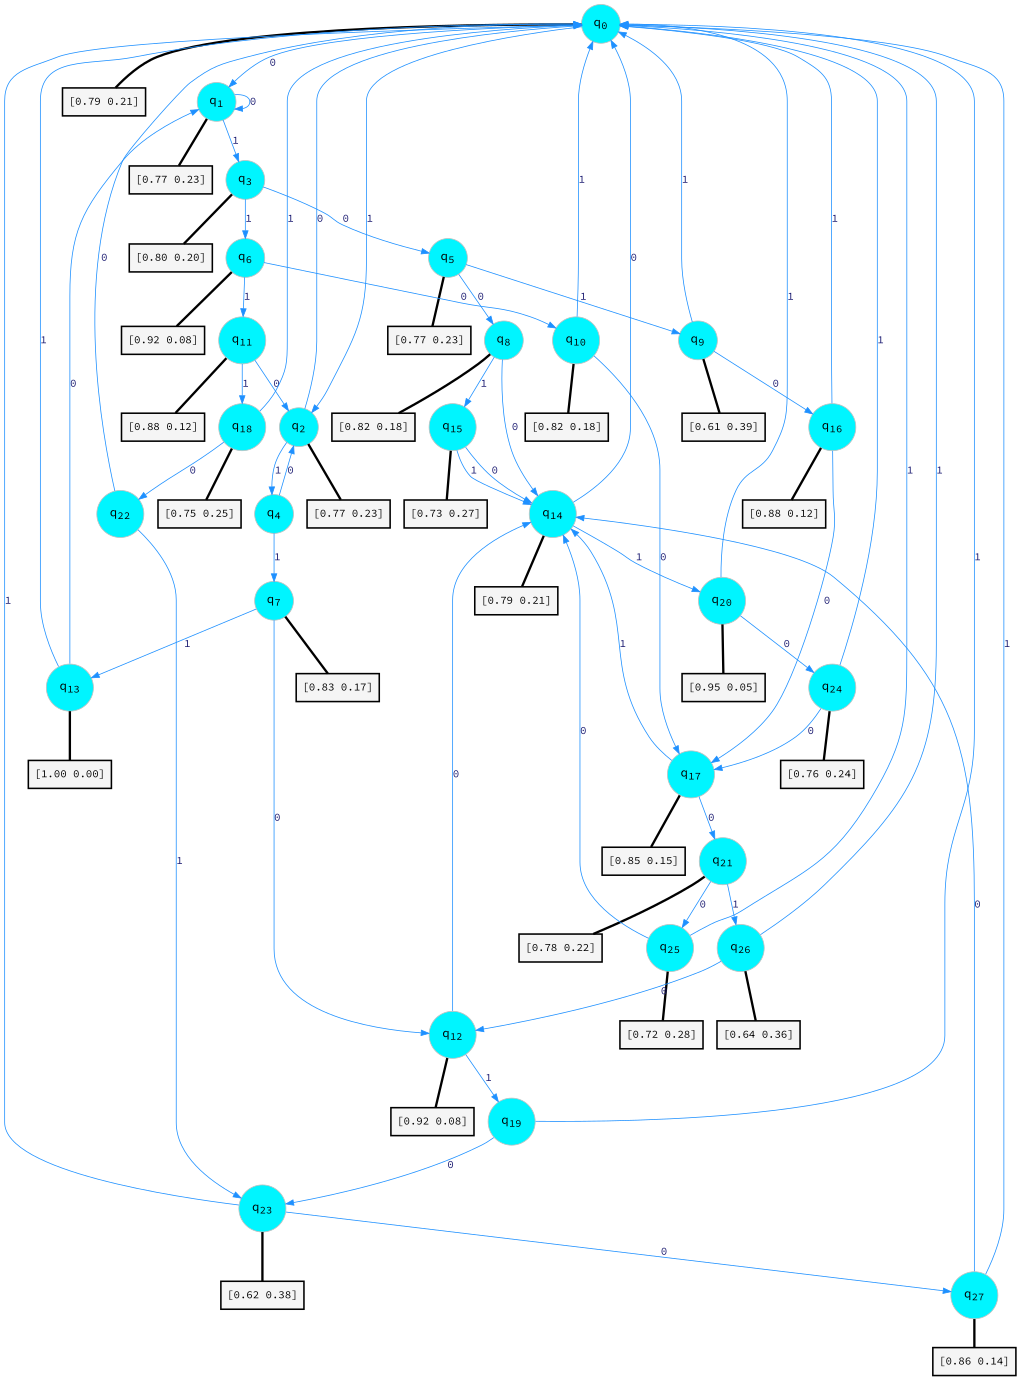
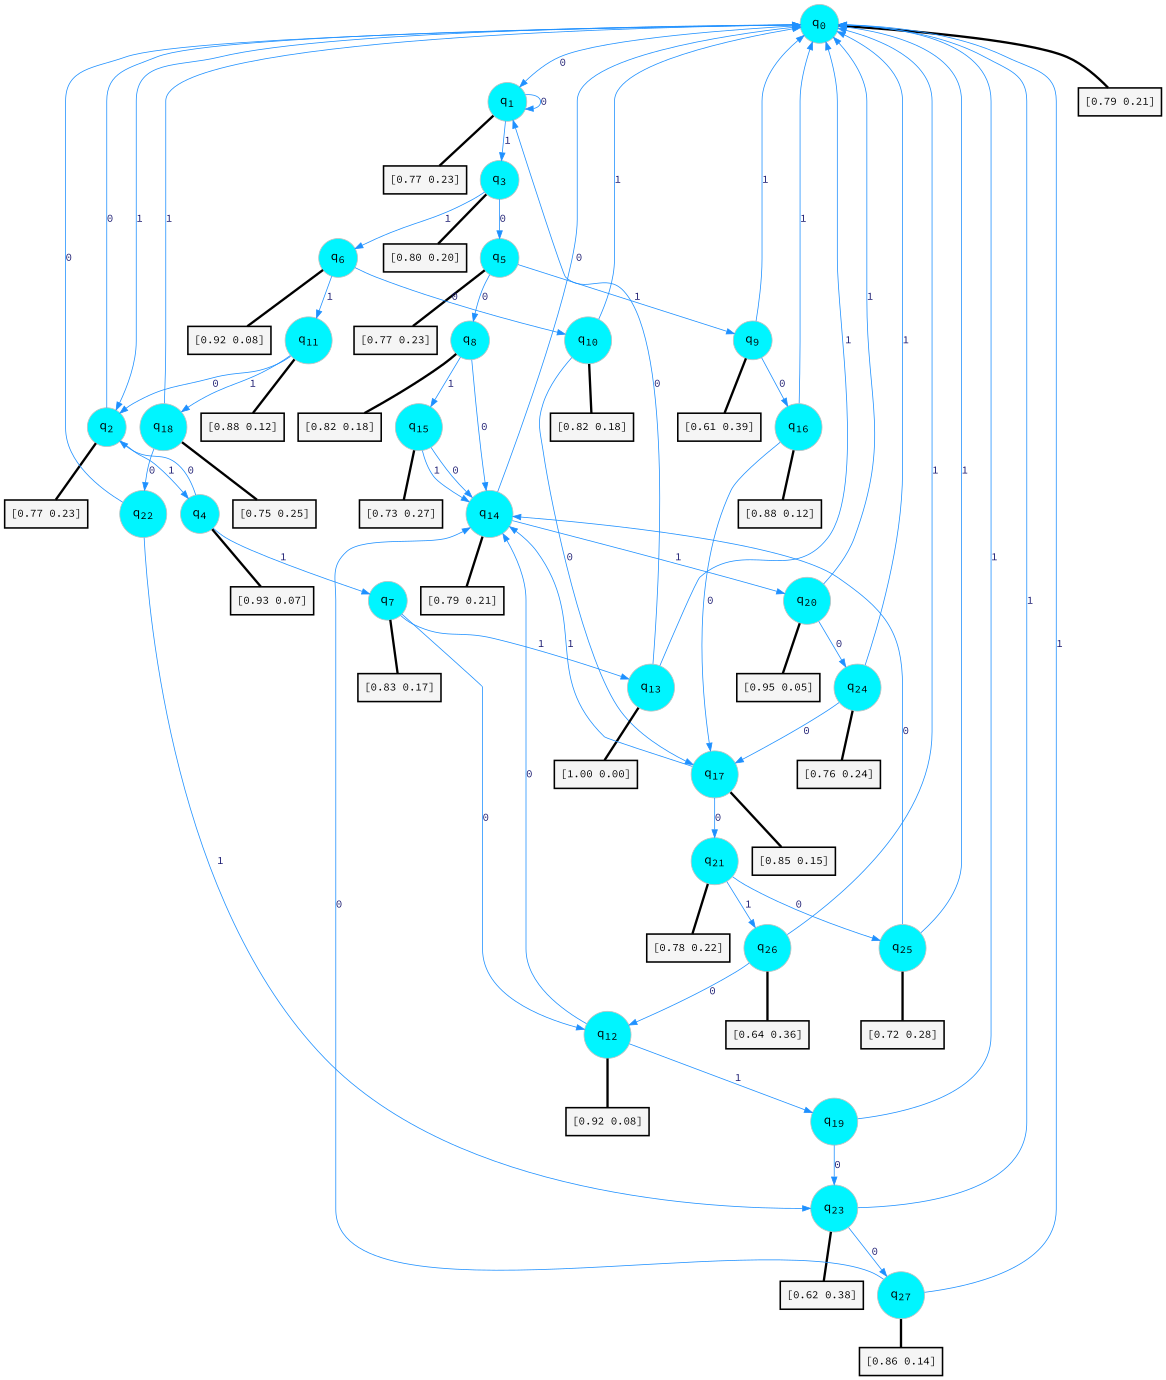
node "[0.93 0.07]": added
